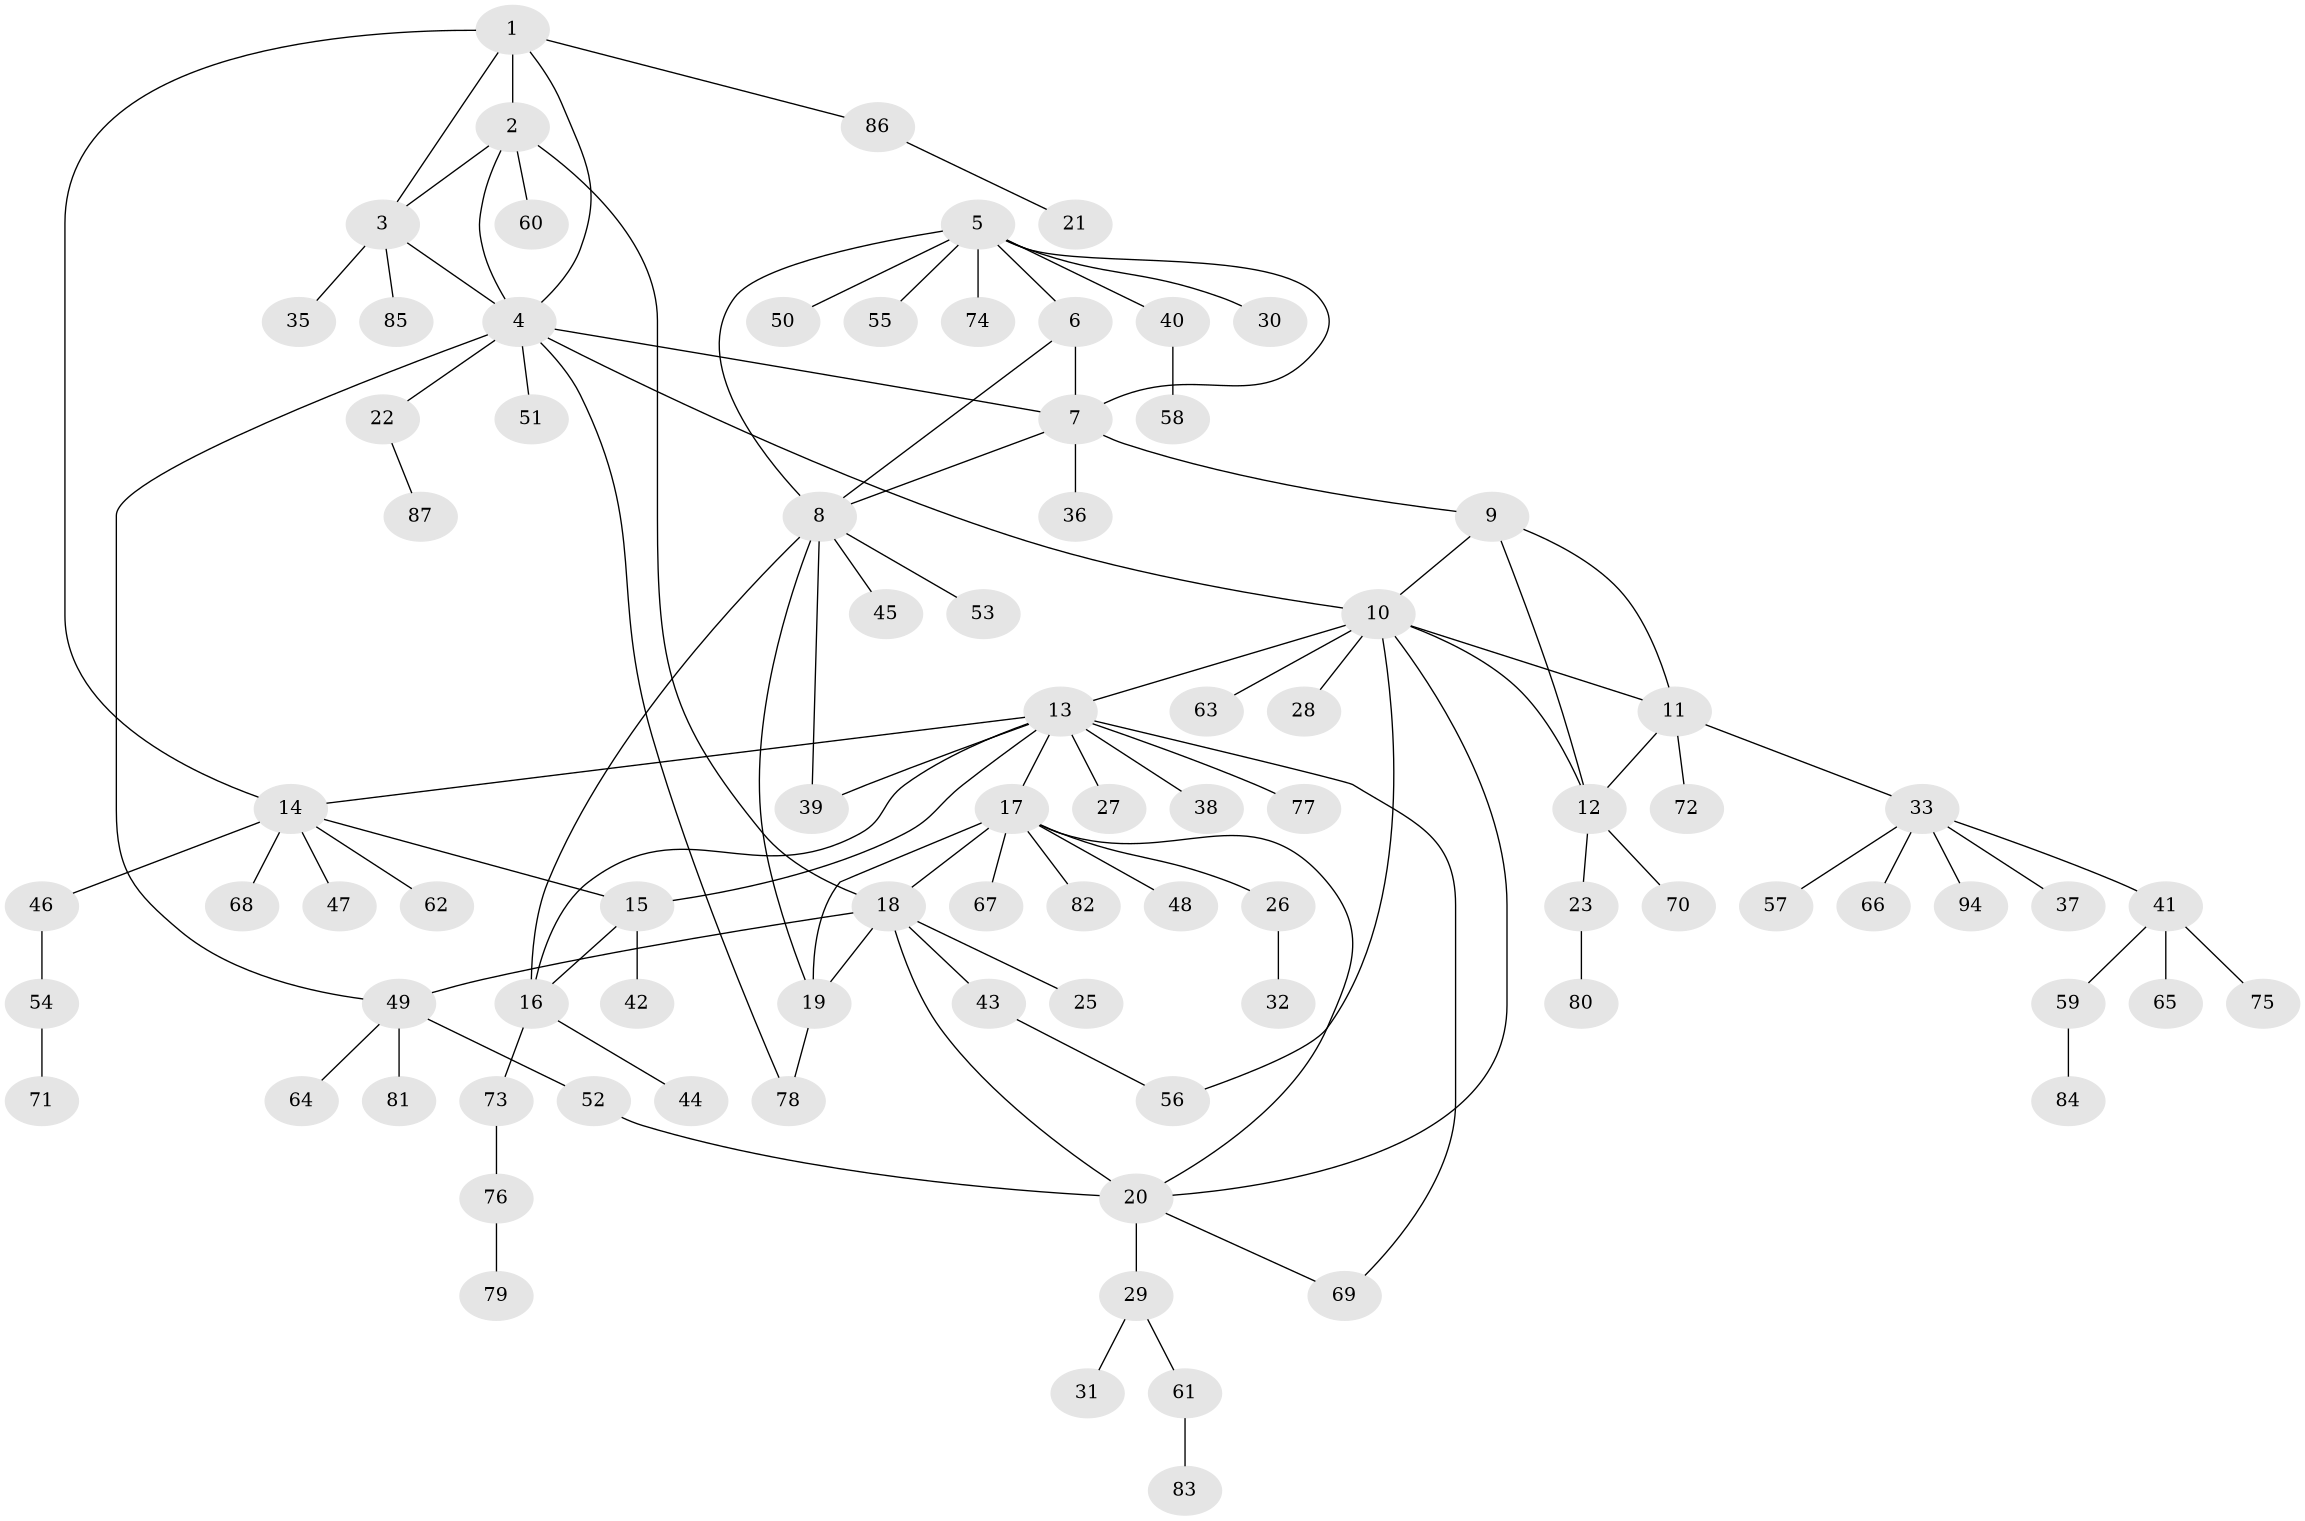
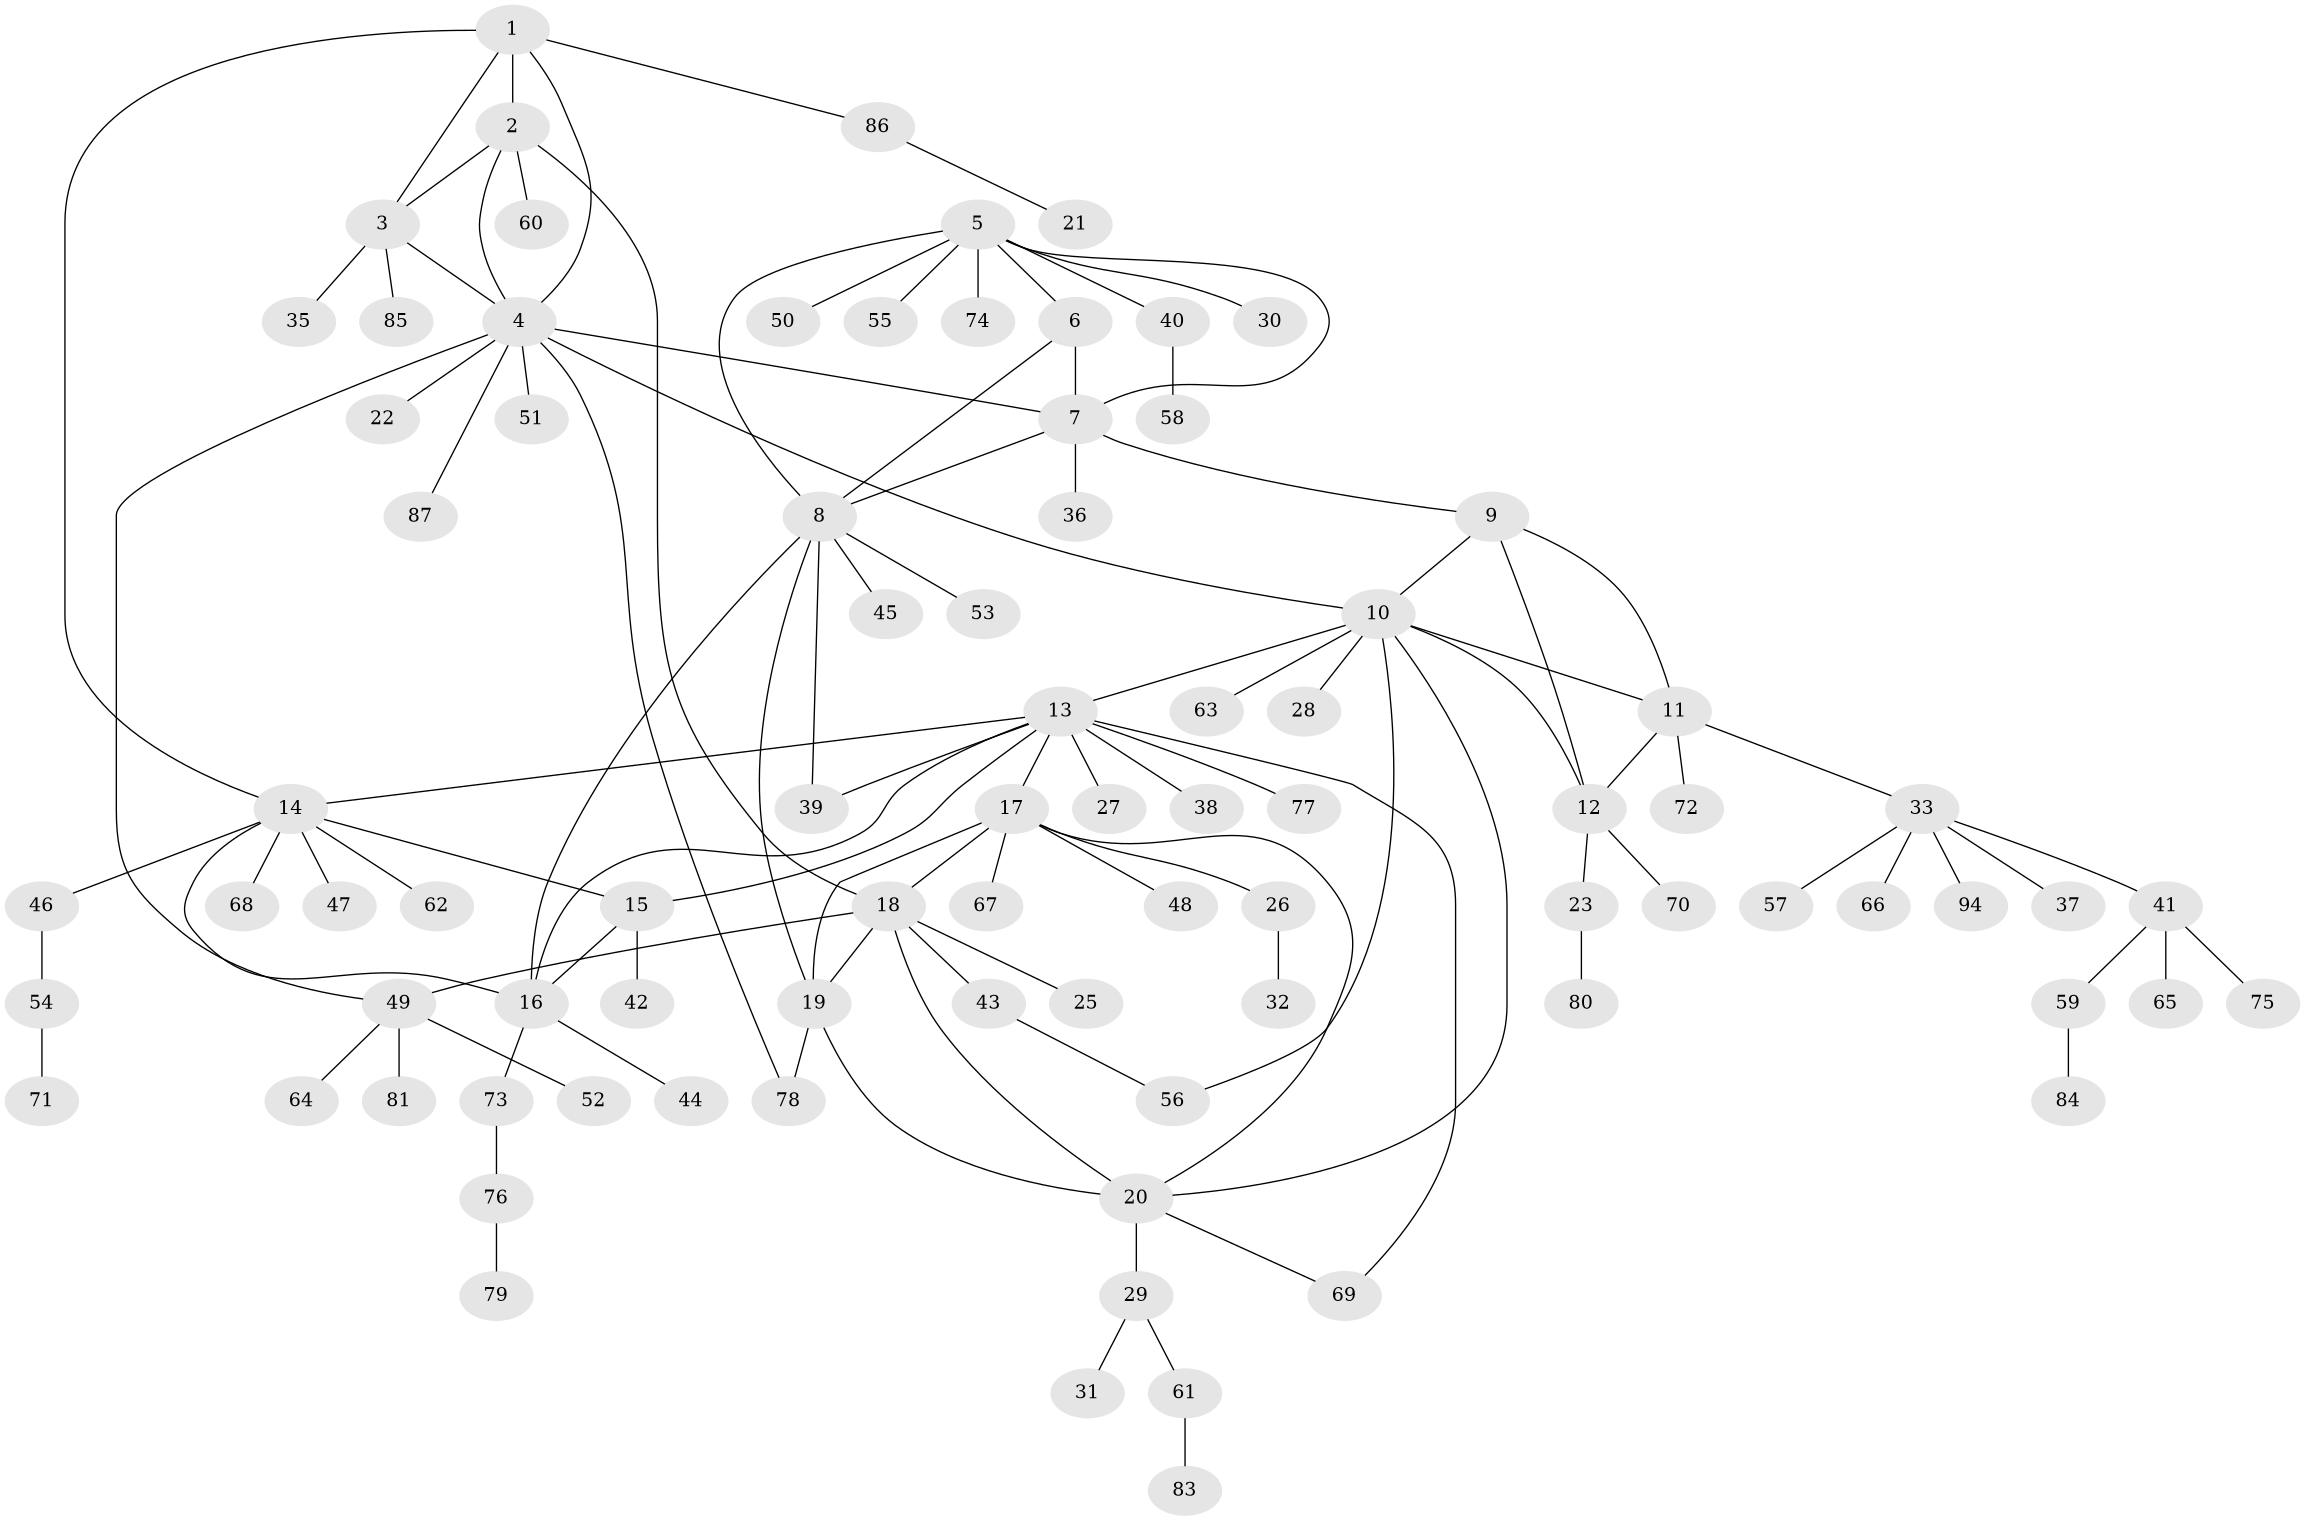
edge "22" -- "87": now "4" -- "87"
node "82": removed
edge "14" -- "16": added
edge "52" -- "20": now "19" -- "20"
